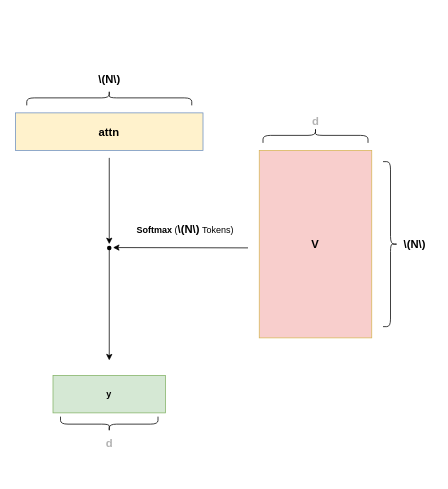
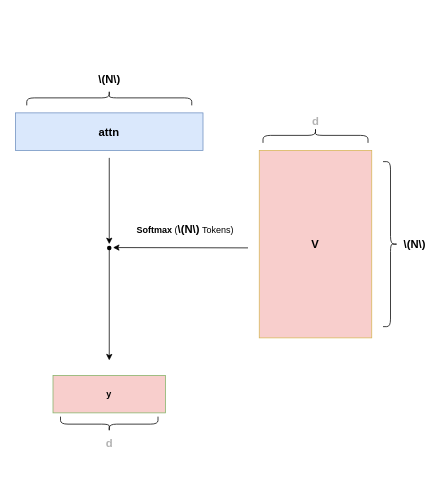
node "attn": fillcolor #fff2cc -> #dae8fc
node "y": fillcolor #d5e8d4 -> #f8cecc
